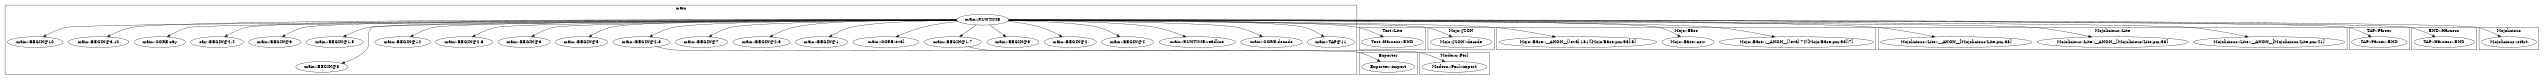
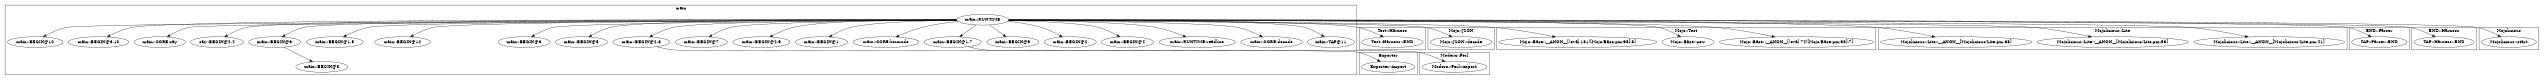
edge "main::RUNTIME" -> "main::BEGIN@8": now "main::BEGIN@6" -> "main::BEGIN@8"
cluster "Test::Lite": label "Test::Lite" -> "Test::Harness"
cluster "Mojo::Base": label "Mojo::Base" -> "Mojo::Test"
cluster "TAP::Parser": label "TAP::Parser" -> "END::Parser"
node "main::BEGIN@2.6": removed
node "main::CORE:eval": label "main::CORE:eval" -> "main::CORE:binmode"
